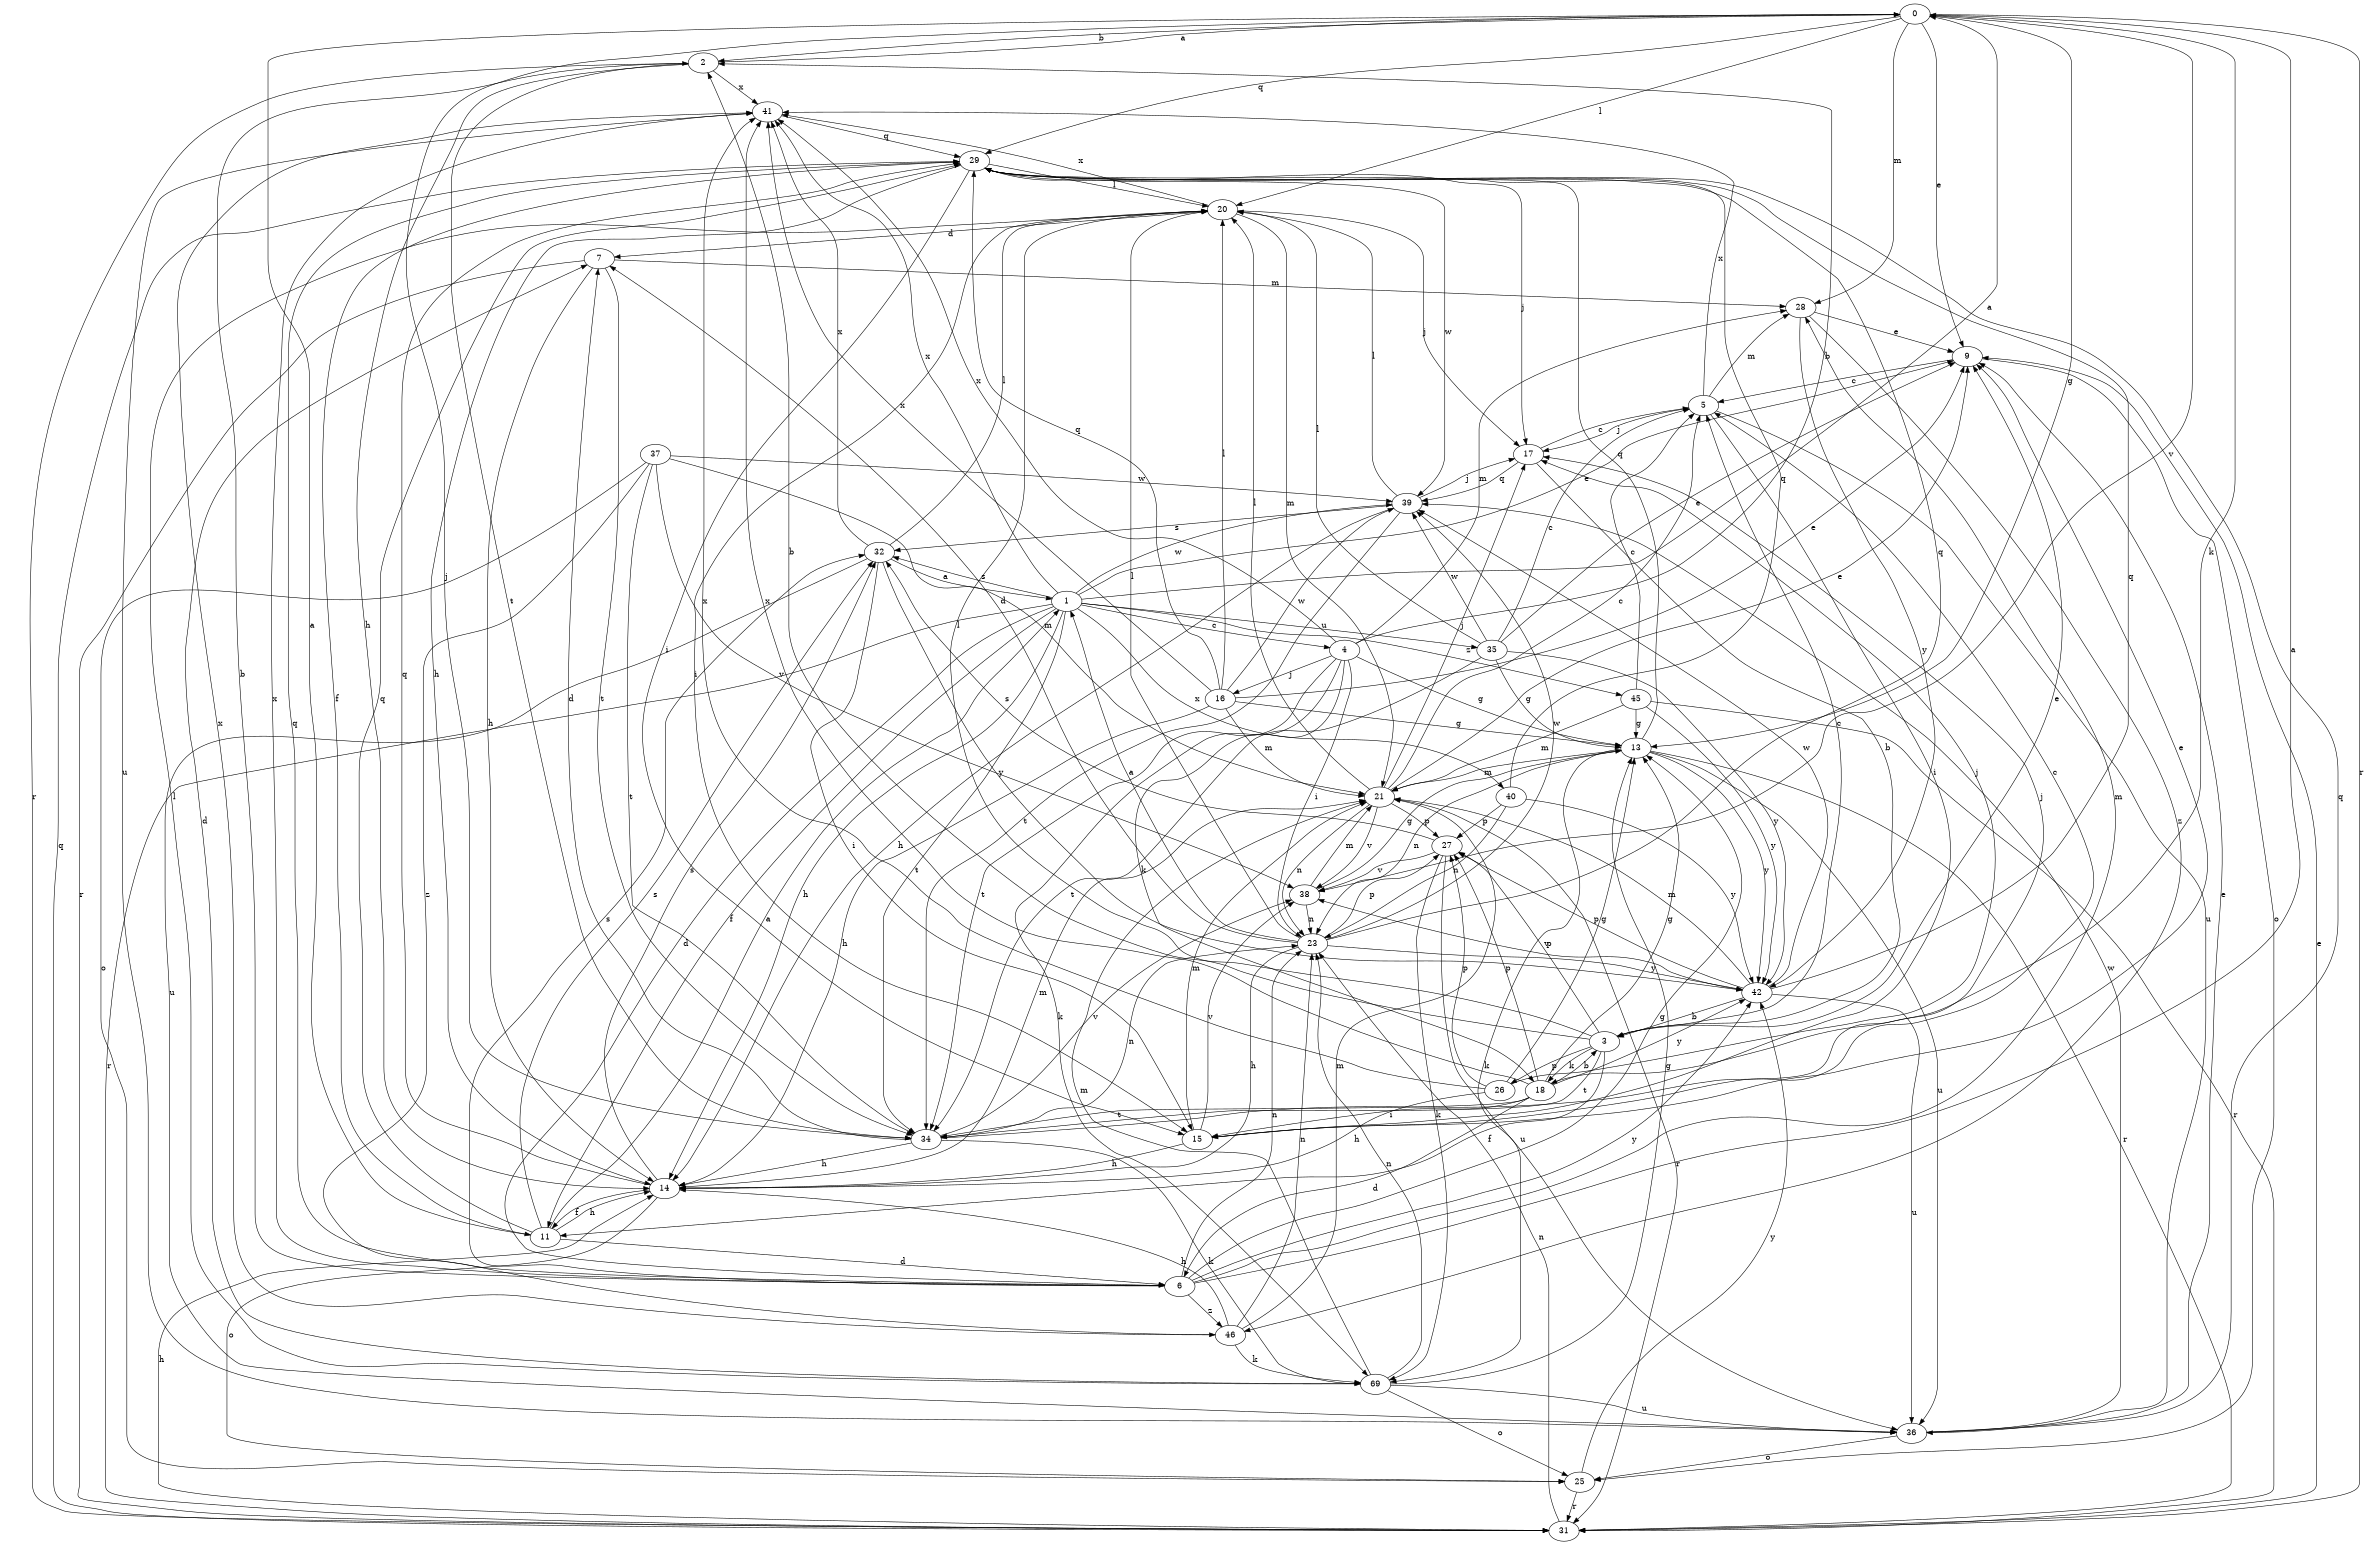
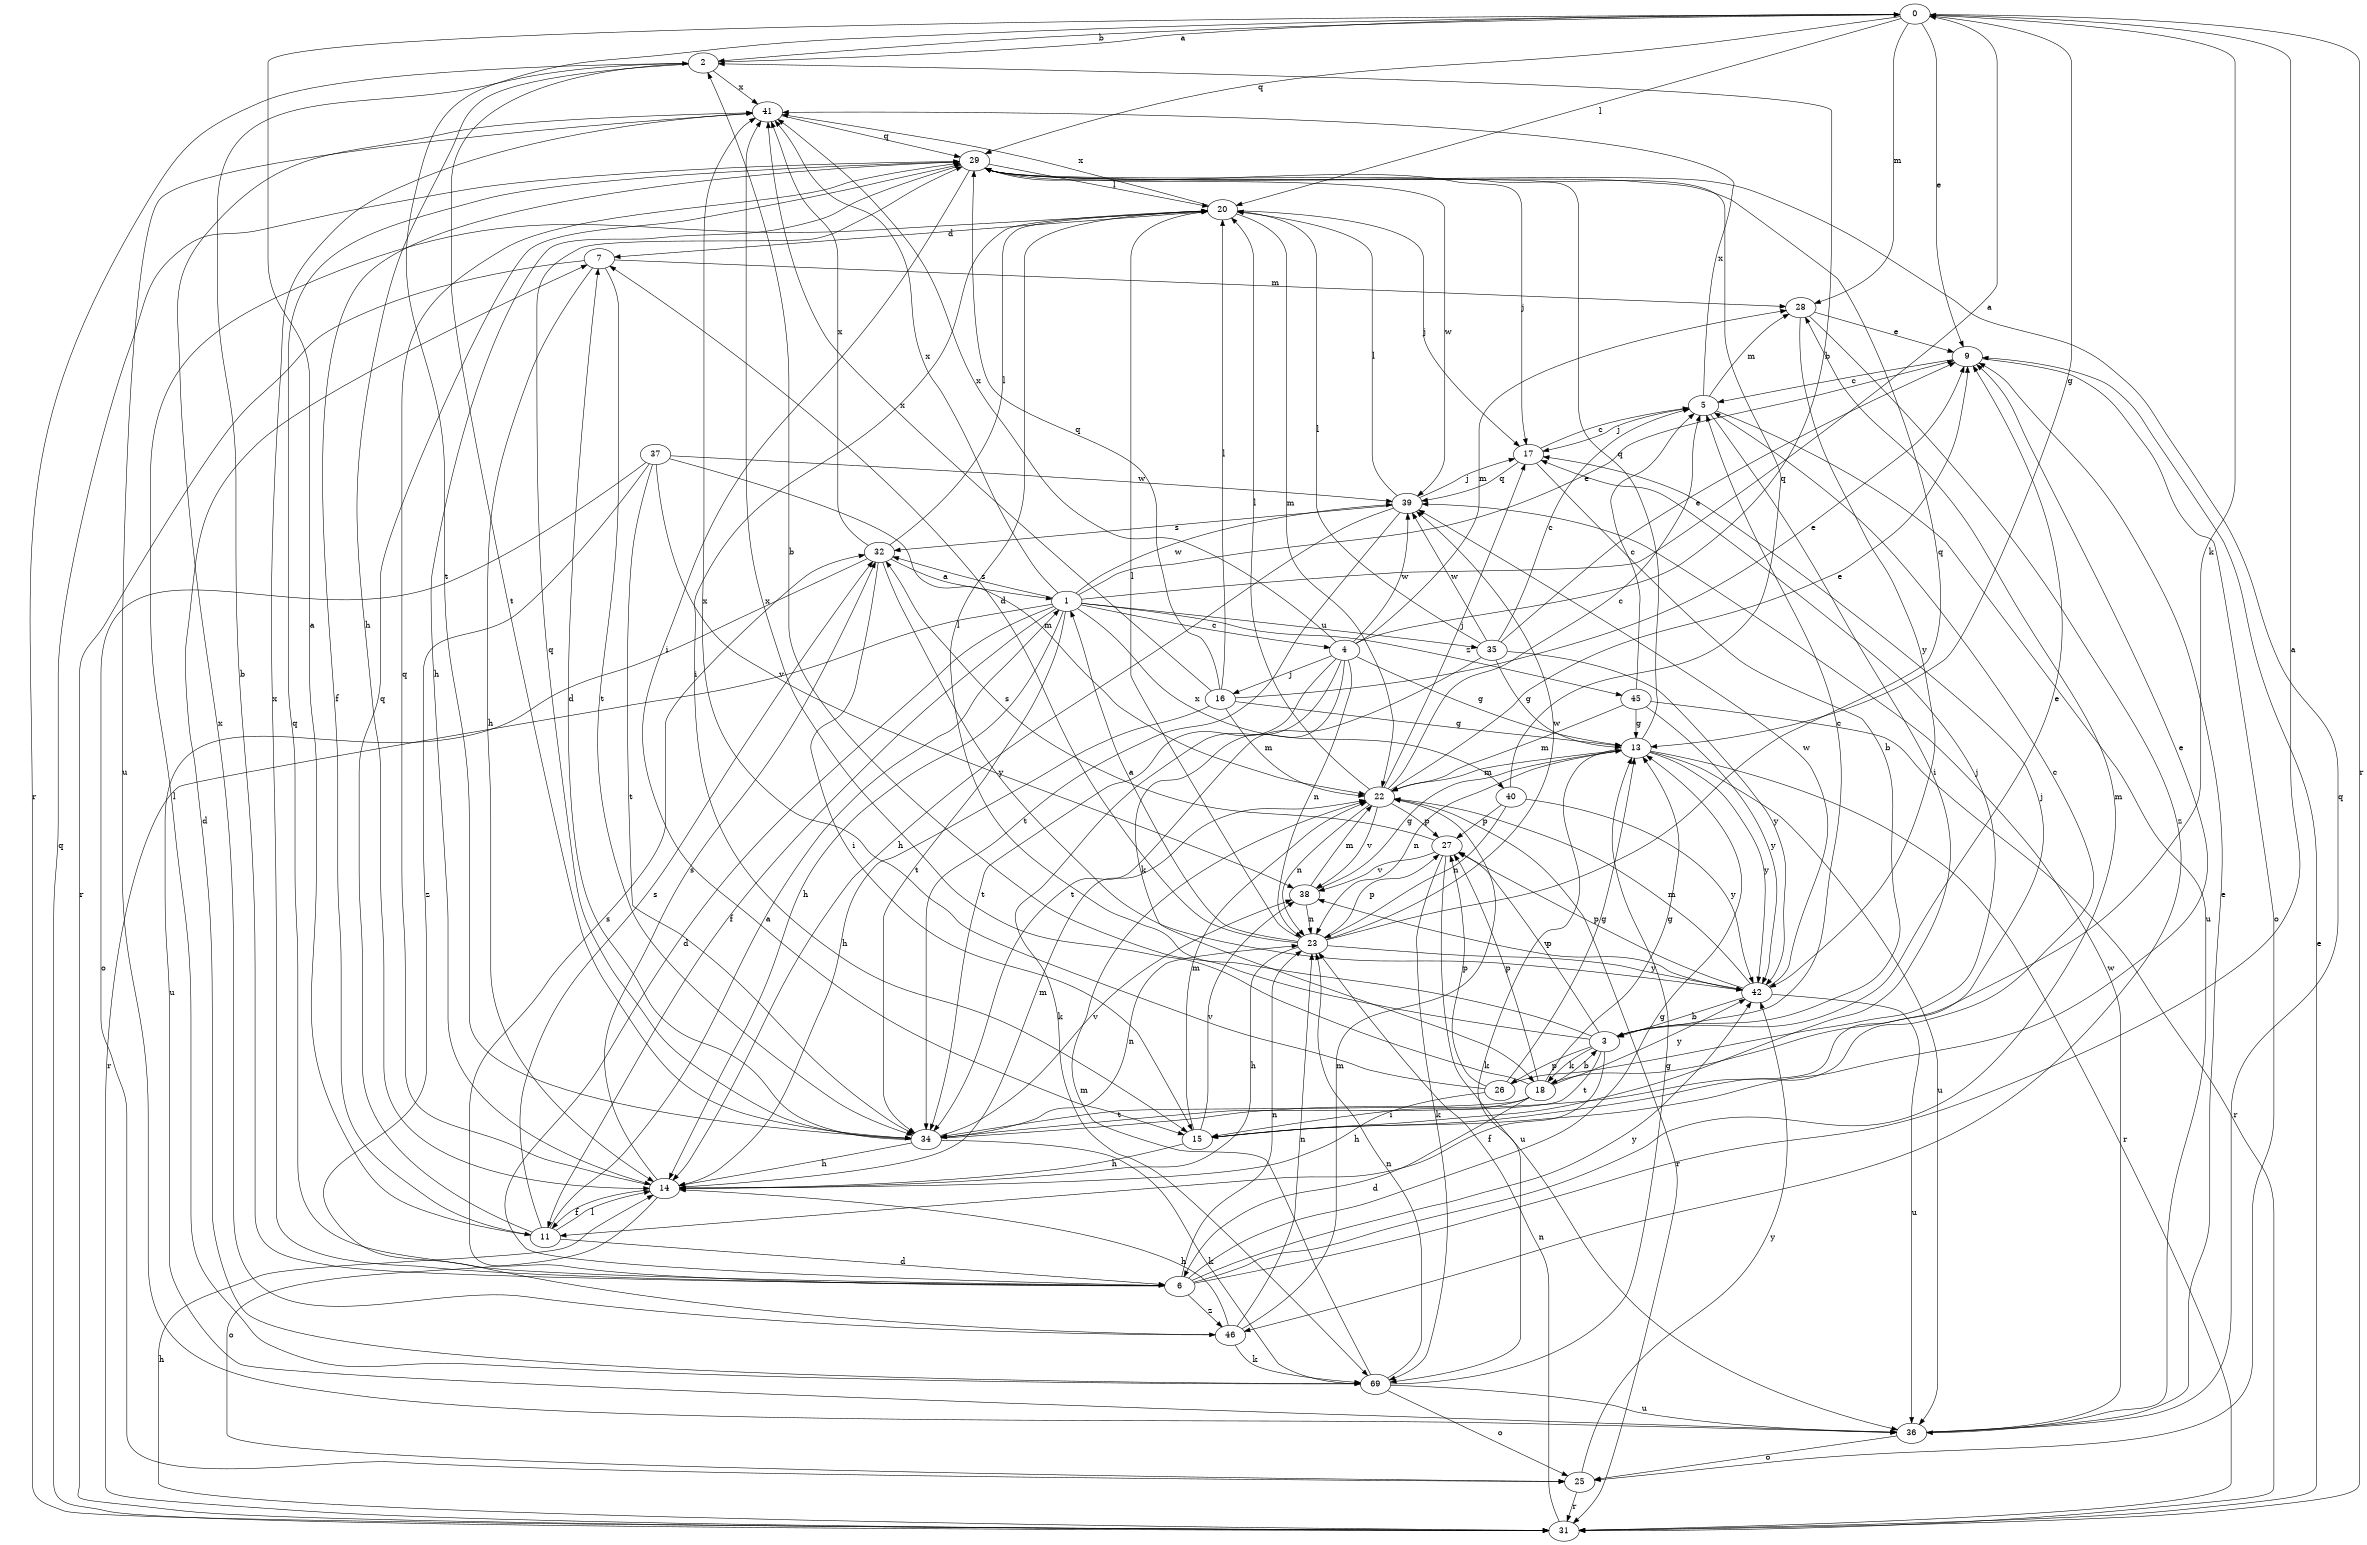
edge "42" -> "29": now "34" -> "29"
edge "0" -> "38": removed, label "v"
edge "0" -> "34": label "j" -> "t"
edge "16" -> "39": now "4" -> "39"
edge "4" -> "23": label "i" -> "n"
node "21": label "21" -> "22"
edge "11" -> "14": label "h" -> "l"
